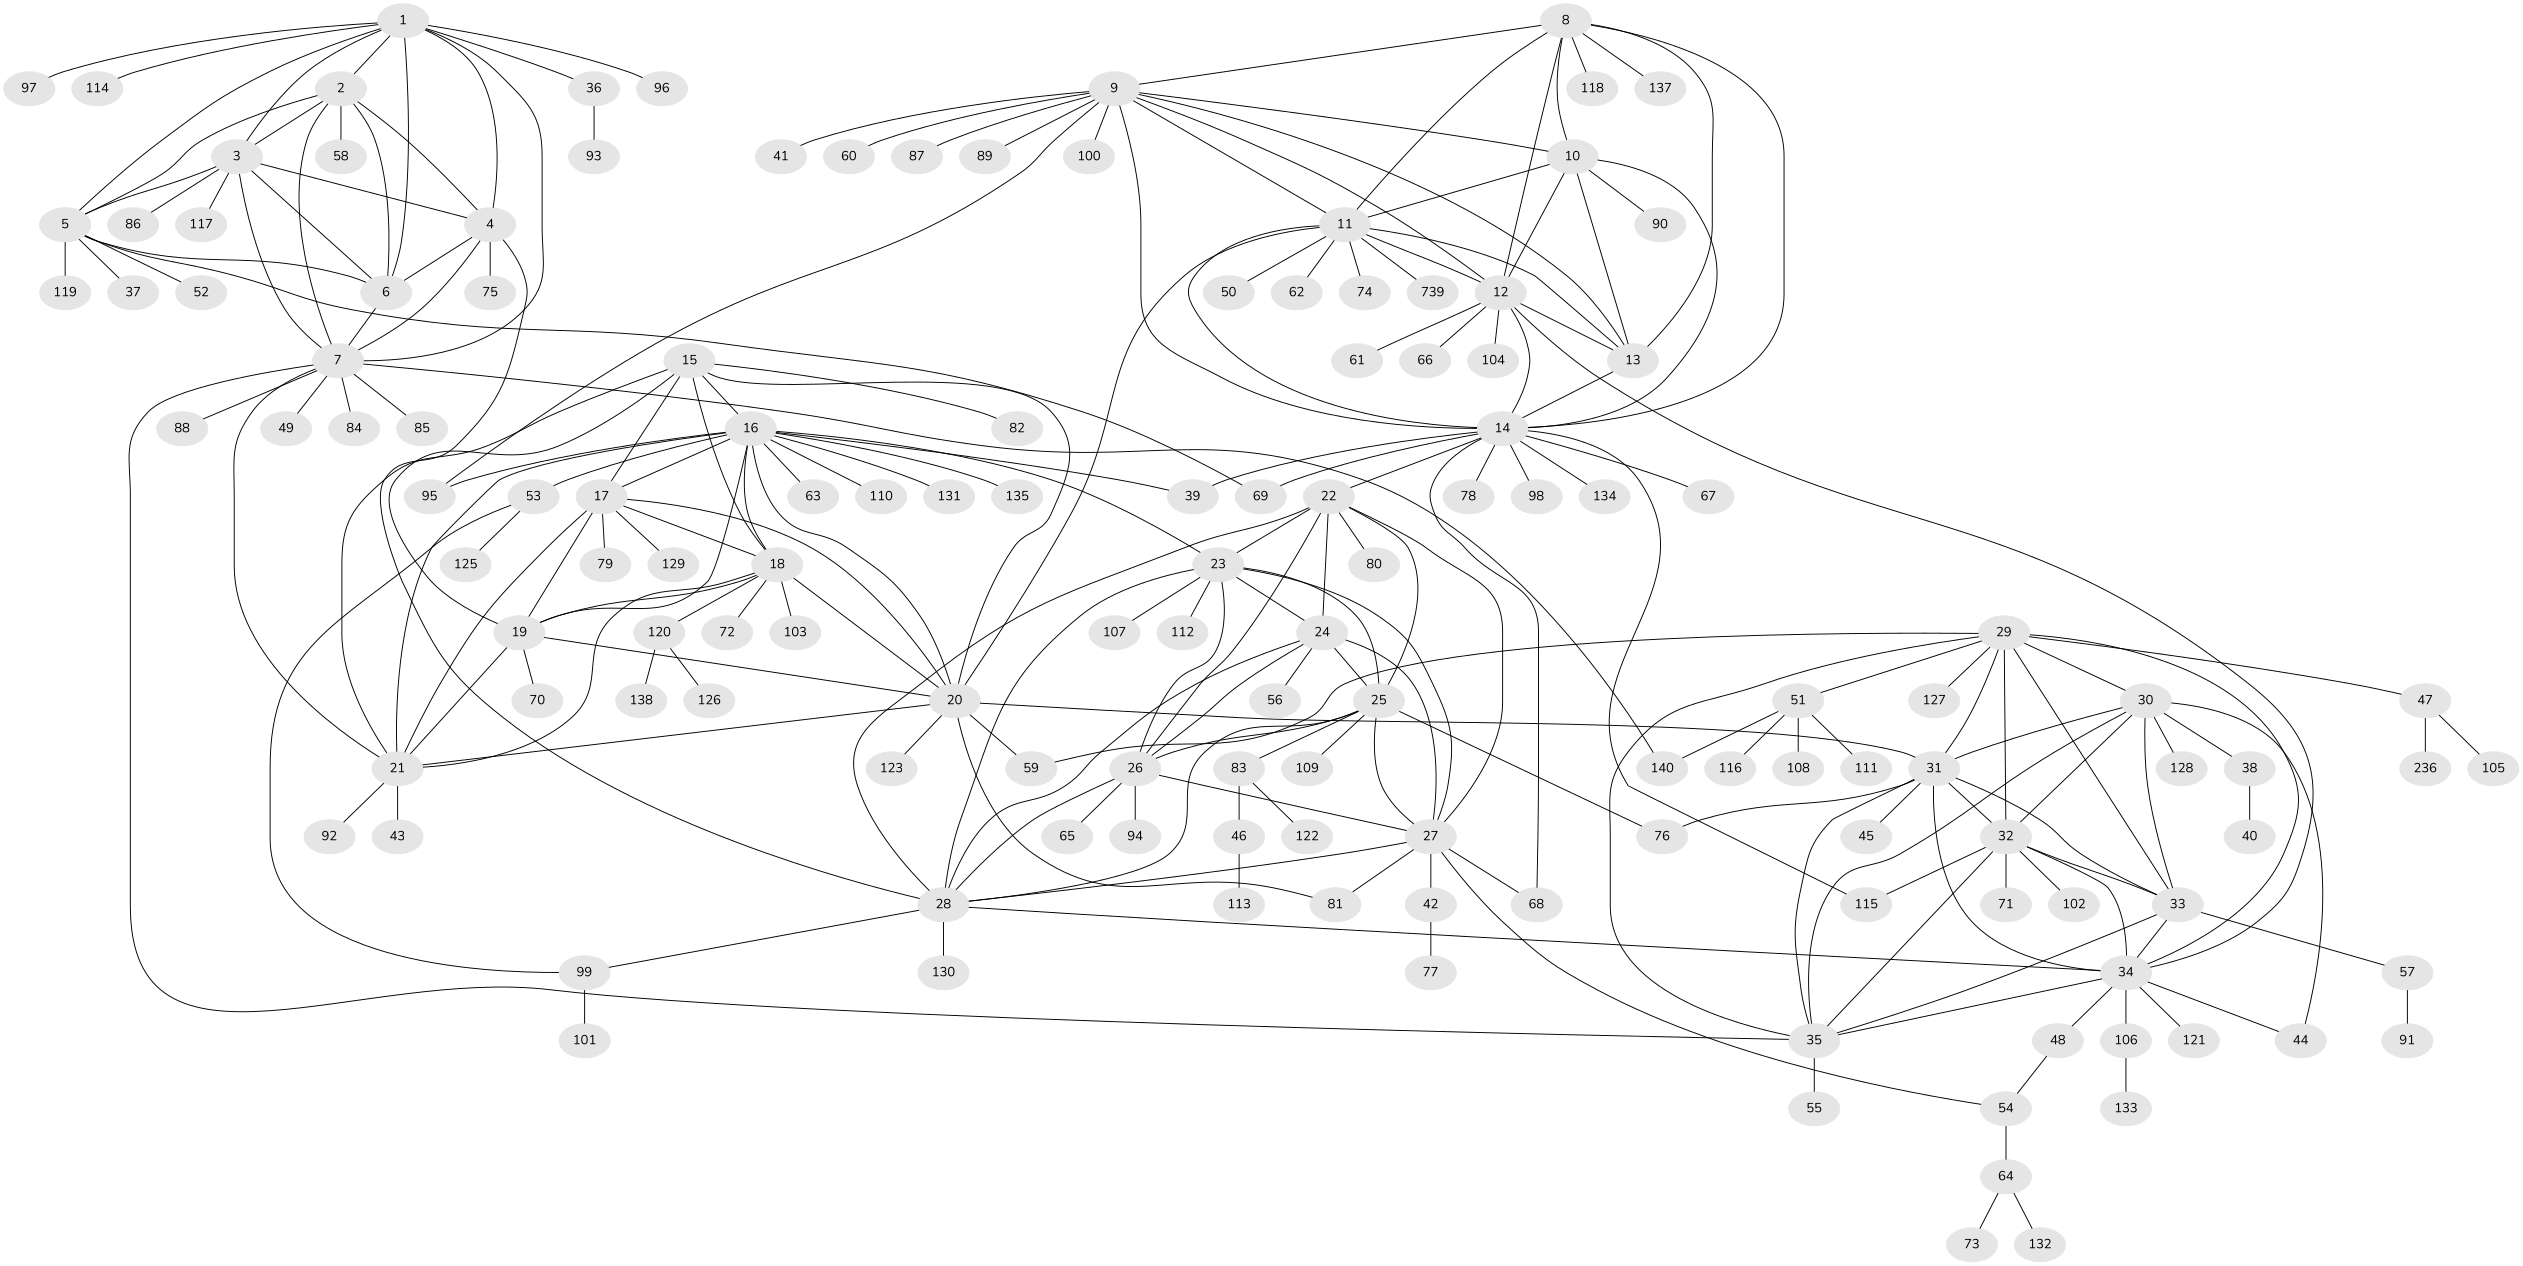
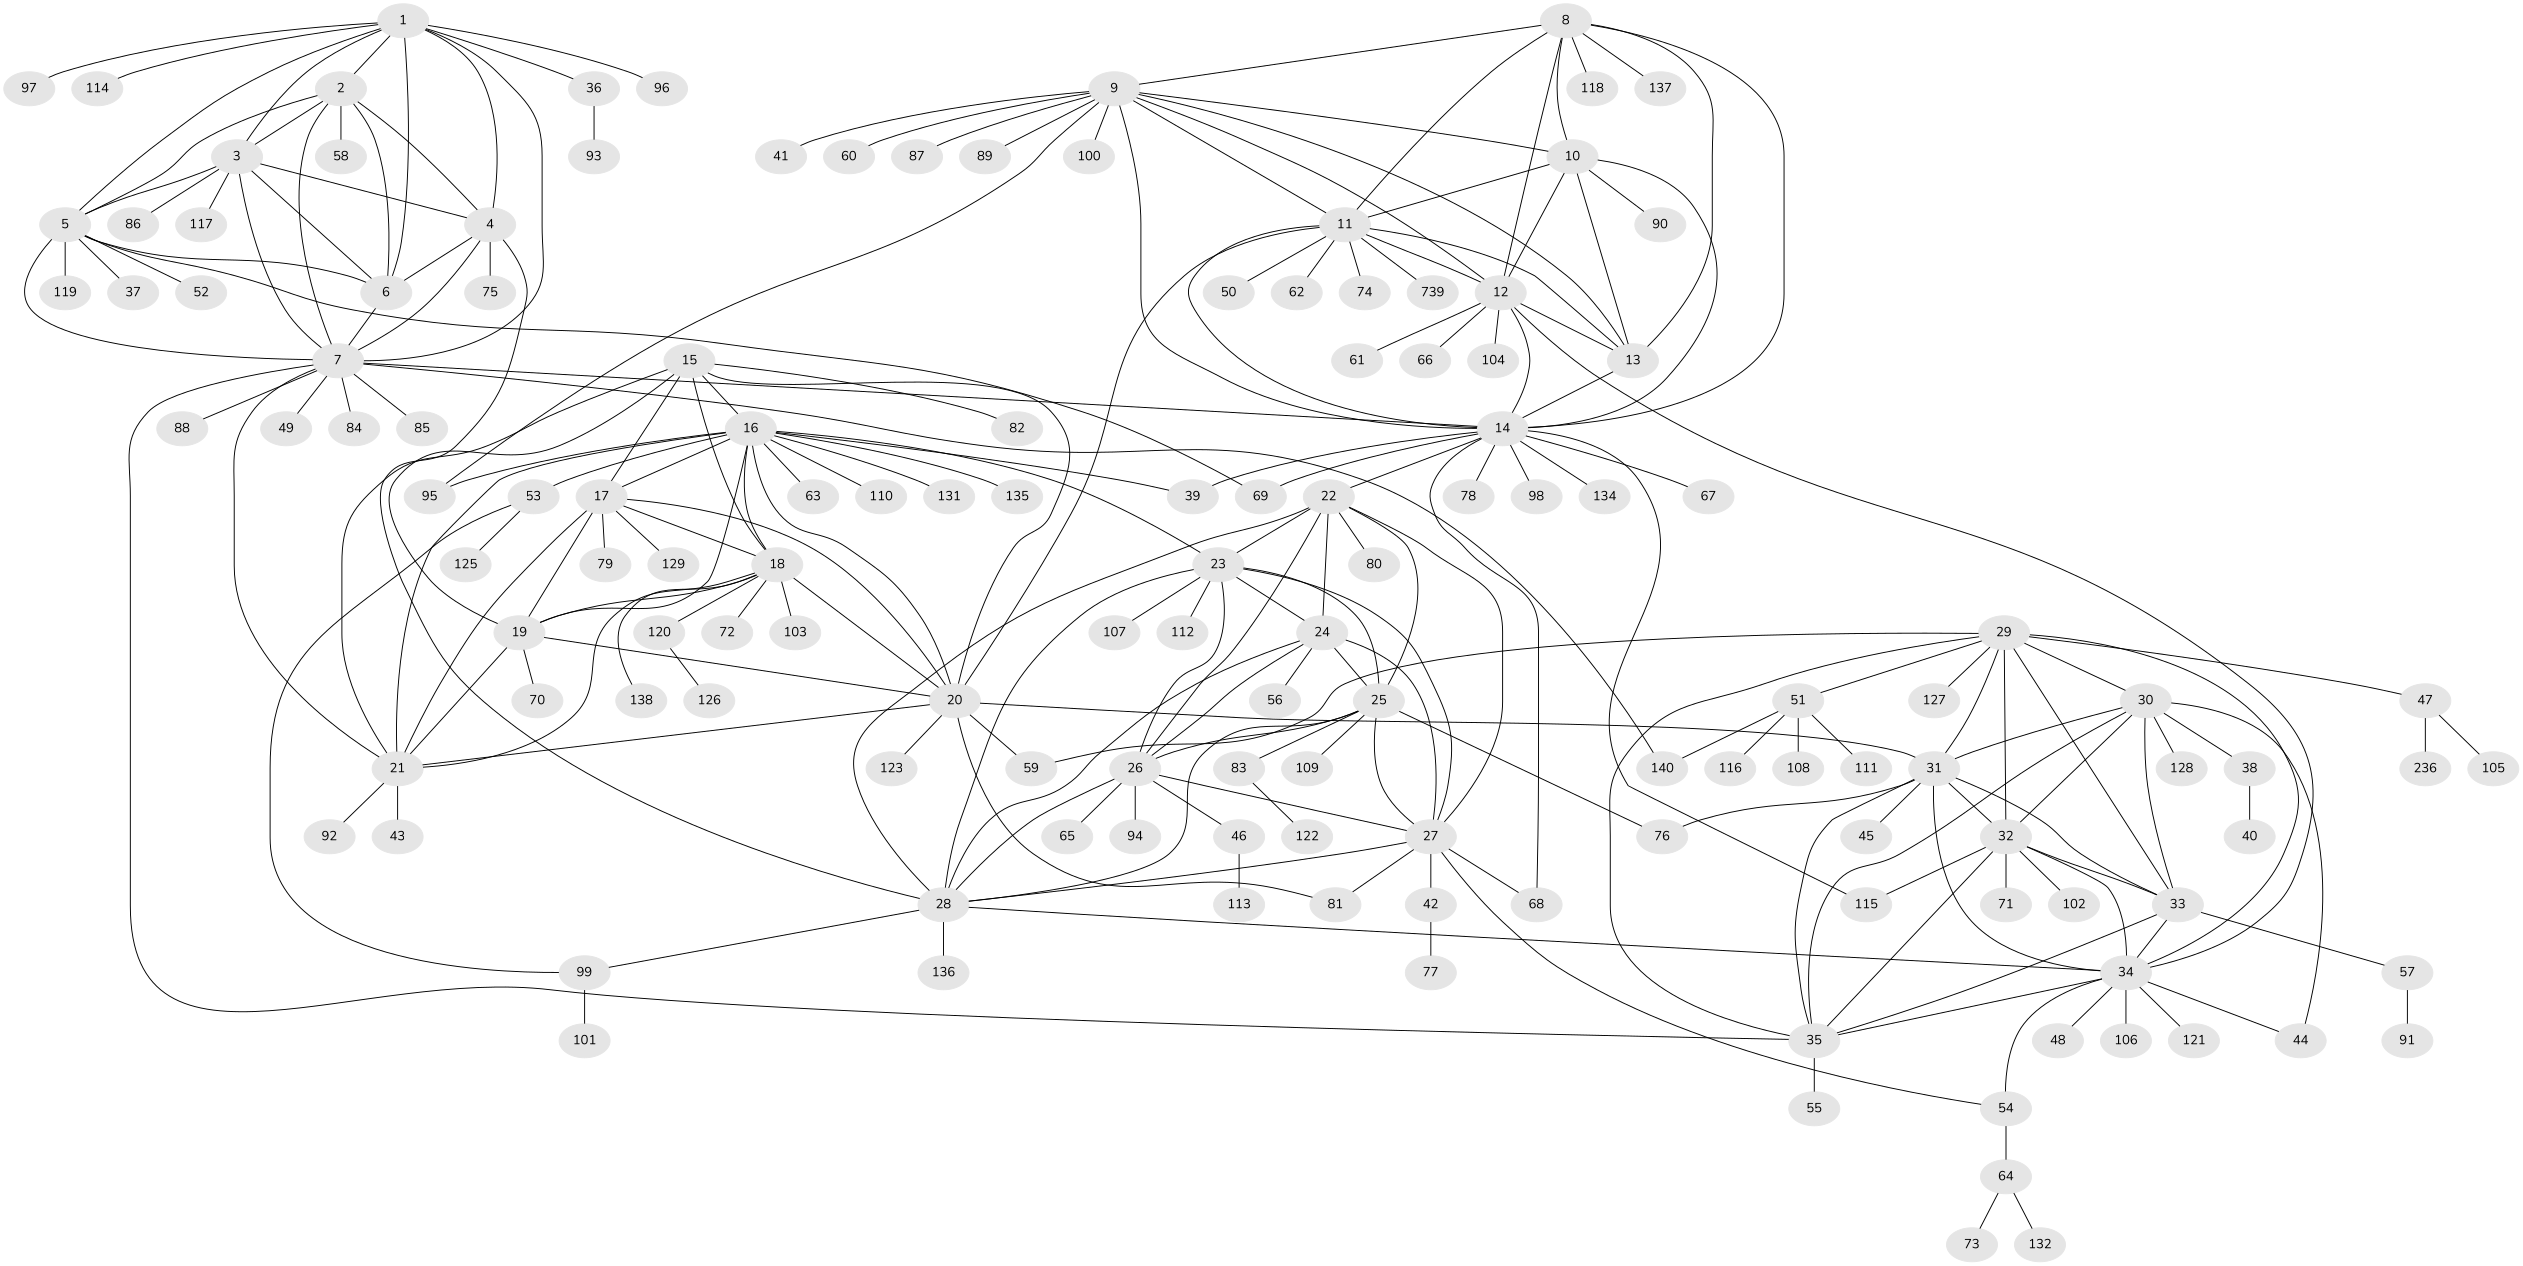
edge "5" -- "7": added
edge "7" -- "14": added
edge "120" -- "138": now "18" -- "138"
edge "83" -- "46": now "26" -- "46"
node "130": label "130" -> "136"
edge "48" -- "54": now "34" -- "54"
node "133": removed
